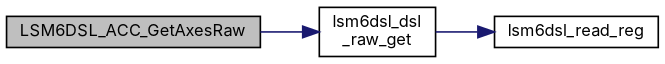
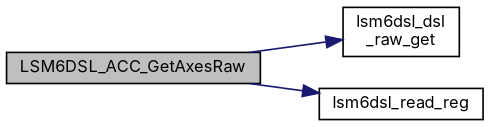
edge "lsm6dsl_dsl _raw_get" -> "lsm6dsl_read_reg": now "LSM6DSL_ACC_GetAxesRaw" -> "lsm6dsl_read_reg"
